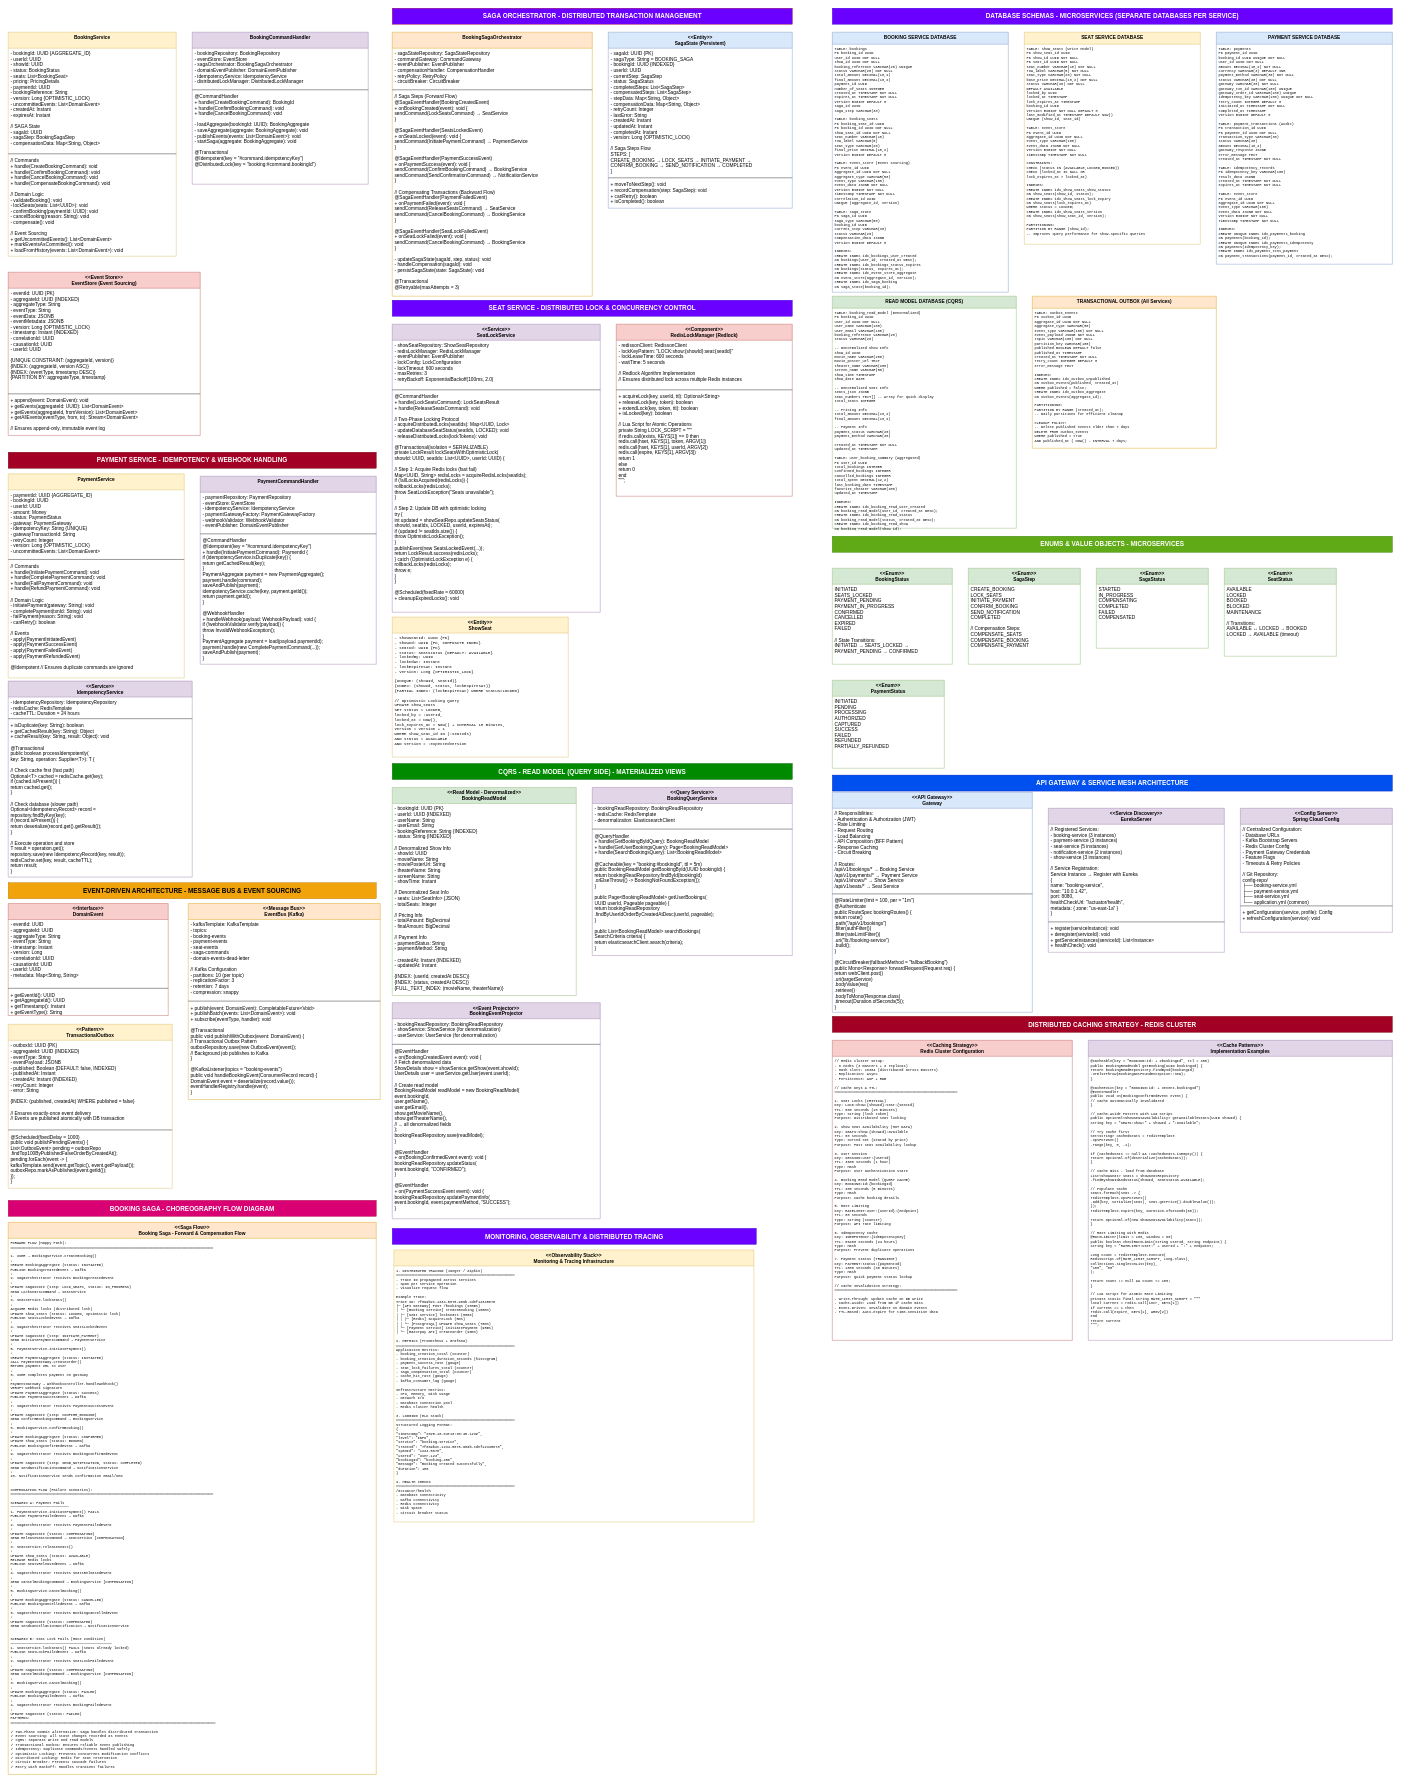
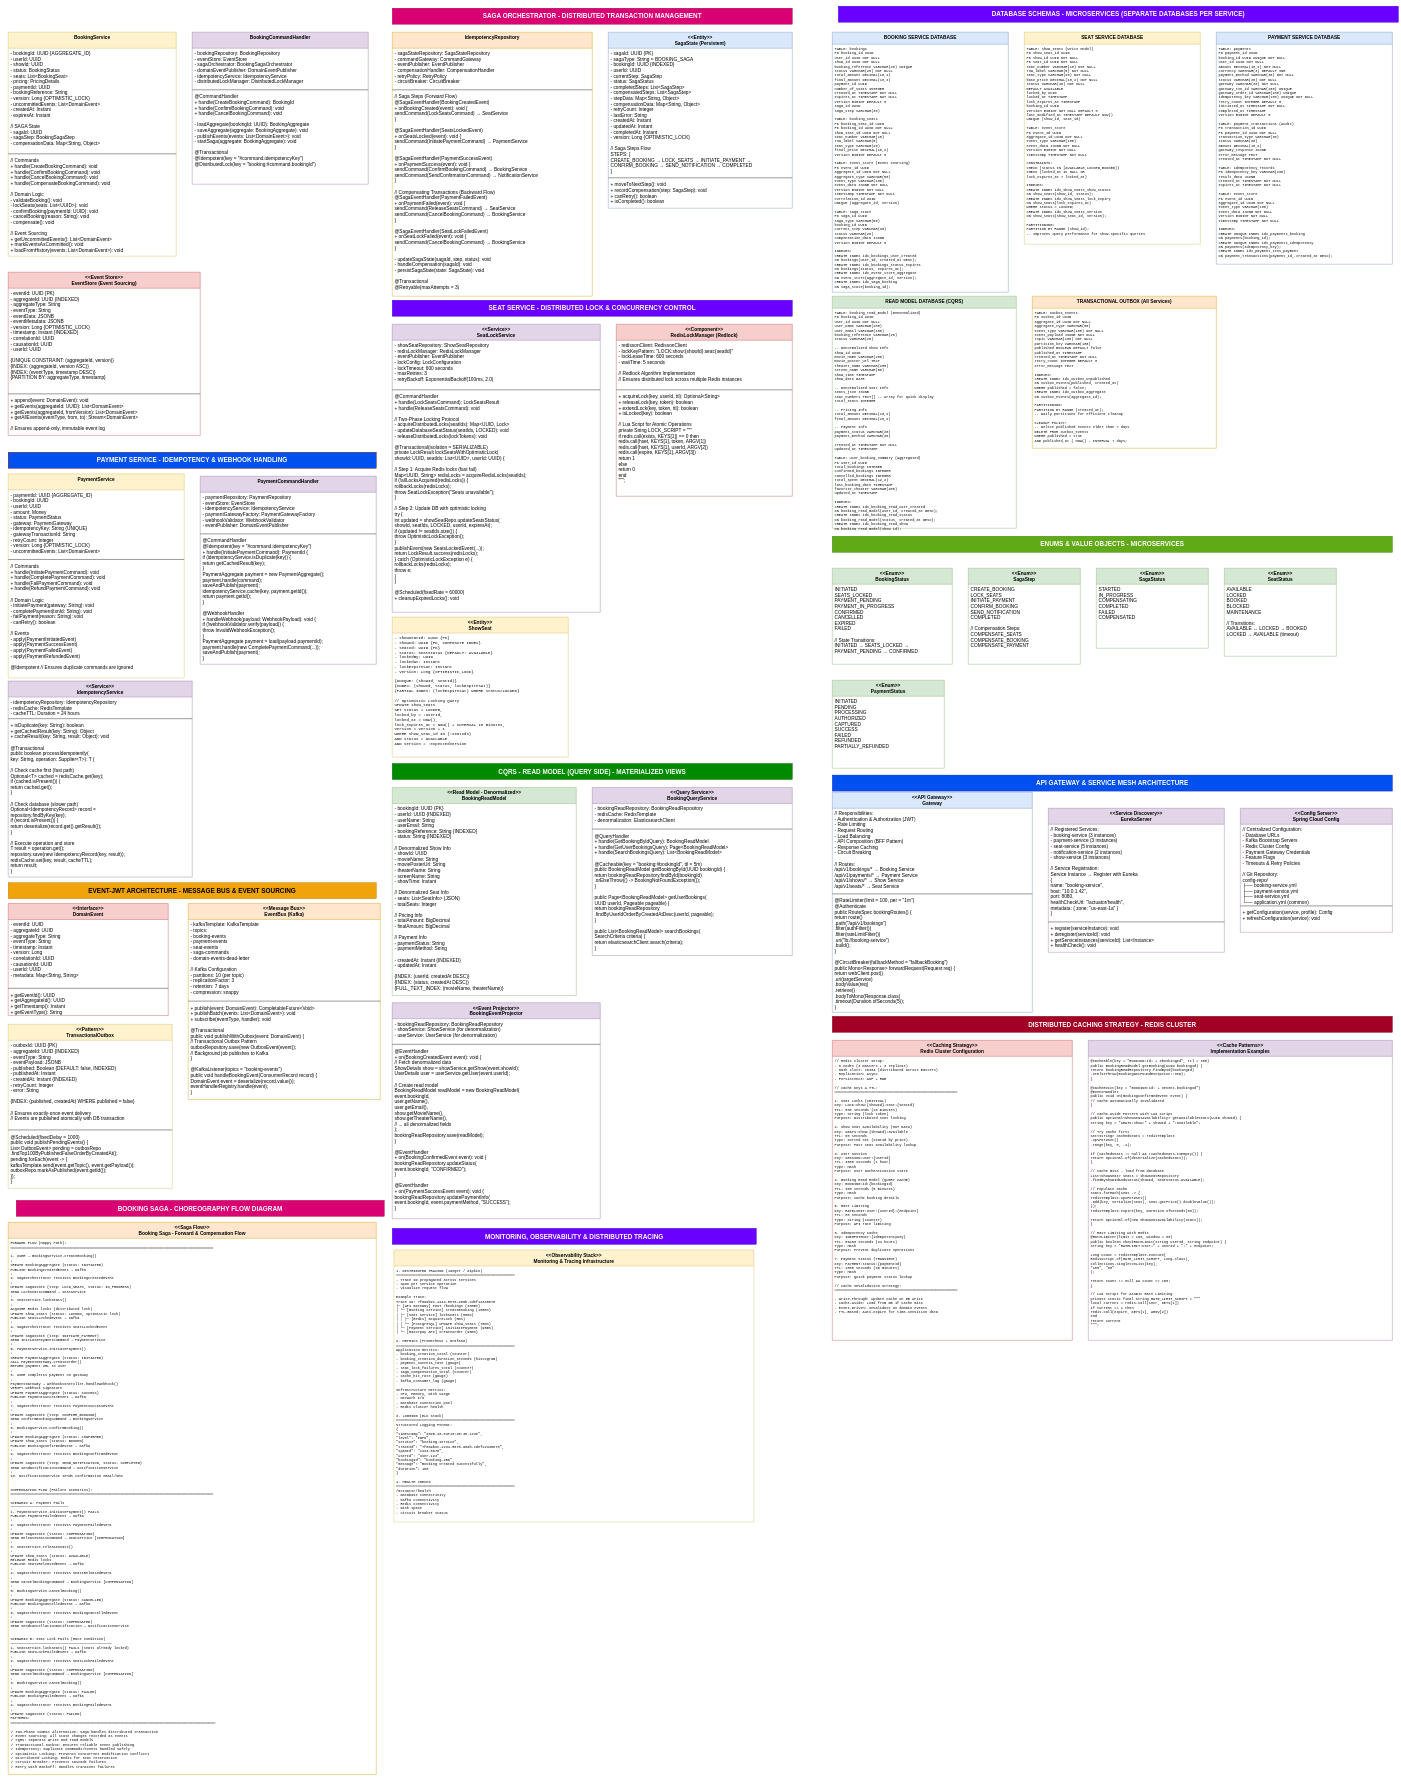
node "SAGA ORCHESTRATOR - DISTRIBUTED TRANSACTION MANAGEMENT": fillcolor #6a00ff -> #d80073
node "DATABASE SCHEMAS - MICROSERVICES (SEPARATE DATABASES PER SERVICE)": moved (1112, 16) -> (1118, 14)
node "BookingSagaOrchestrator": label "BookingSagaOrchestrator" -> "IdempotencyRepository"
node "PAYMENT SERVICE - IDEMPOTENCY & WEBHOOK HANDLING": fillcolor #a20025 -> #0050ef
node "EVENT-DRIVEN ARCHITECTURE - MESSAGE BUS & EVENT SOURCING": label "EVENT-DRIVEN ARCHITECTURE - MESSAGE BUS & EVENT SOURCING" -> "EVENT-JWT ARCHITECTURE - MESSAGE BUS & EVENT SOURCING"
node "BOOKING SAGA - CHOREOGRAPHY FLOW DIAGRAM": moved (192, 1208) -> (200, 1208)
